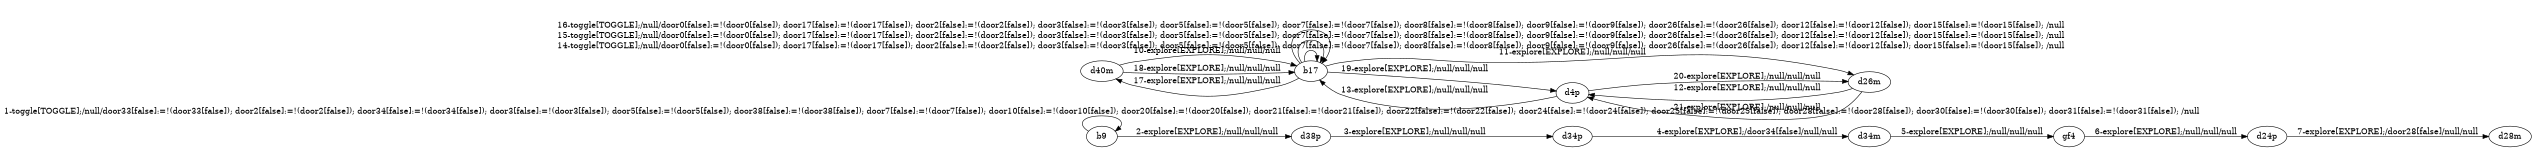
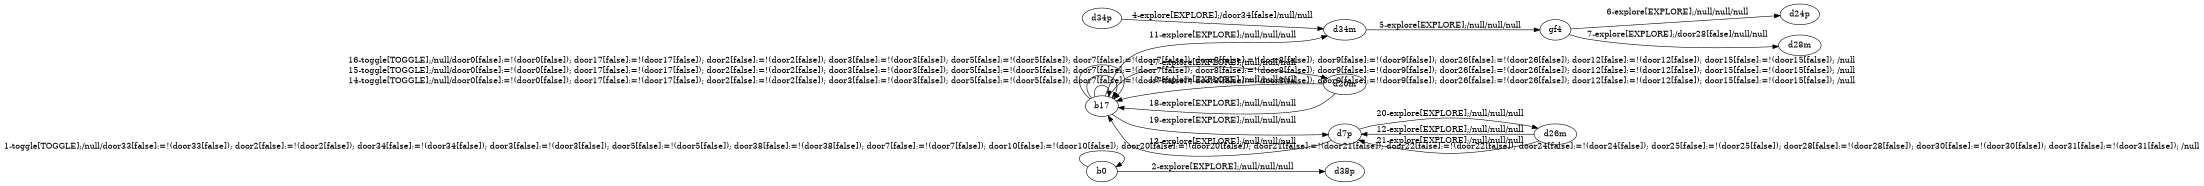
edge "b17" -> "d26m": now "b17" -> "d34m"
node "d40m": label "d40m" -> "d20m"
node "d4p": label "d4p" -> "d7p"
node "b9": label "b9" -> "b0"
edge "d38p" -> "d34p": removed, label "3-explore[EXPLORE];/null/null/null"
edge "d24p" -> "d28m": now "gf4" -> "d28m"
